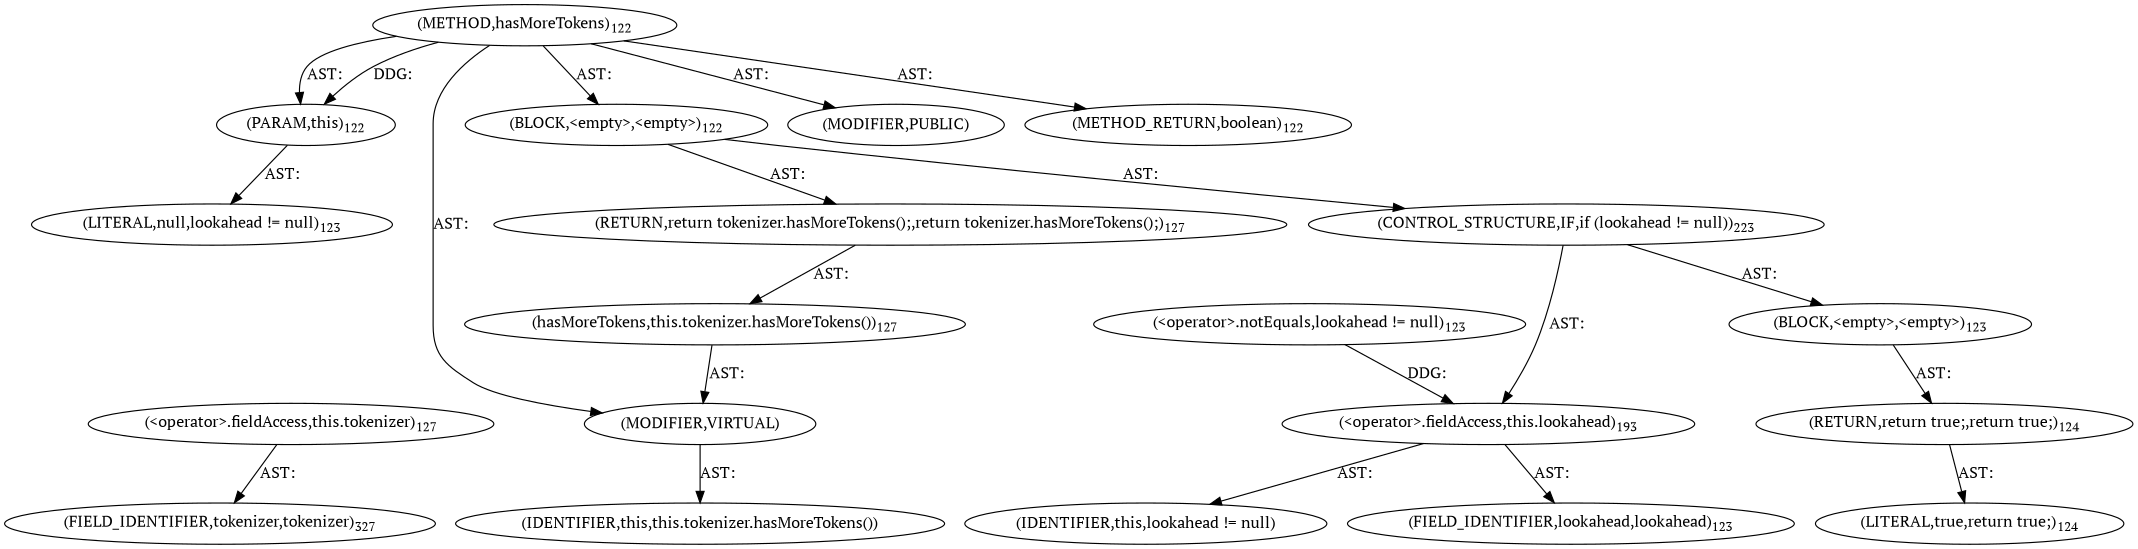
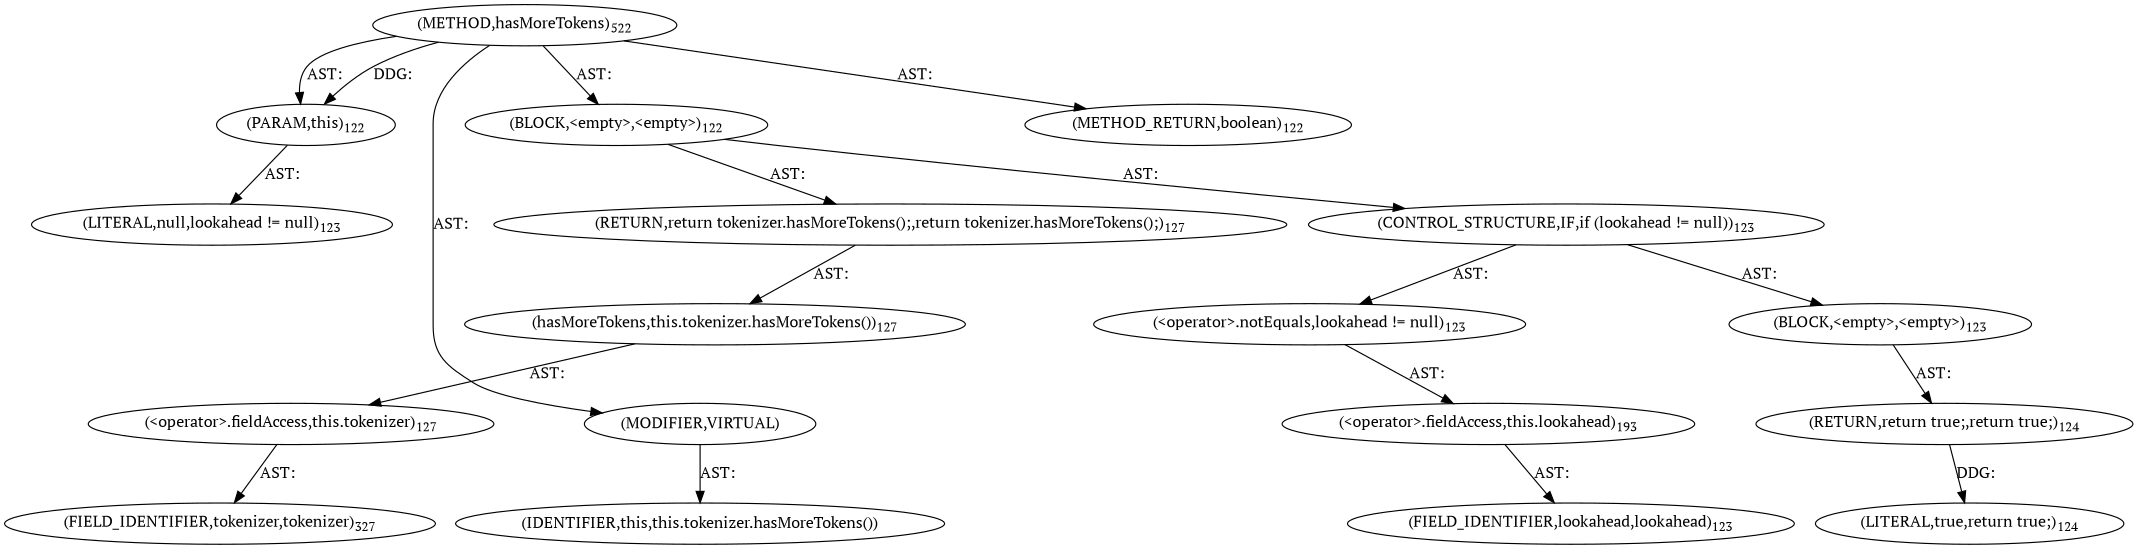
node "(METHOD,hasMoreTokens)": text "122" -> "522"
node "(MODIFIER,PUBLIC)": removed
node "(CONTROL_STRUCTURE,IF,if (lookahead != null))": text "223" -> "123"
edge "(CONTROL_STRUCTURE,IF,if (lookahead != null))" -> "(<operator>.fieldAccess,this.lookahead)": now "(CONTROL_STRUCTURE,IF,if (lookahead != null))" -> "(<operator>.notEquals,lookahead != null)"
edge "(hasMoreTokens,this.tokenizer.hasMoreTokens())" -> "(MODIFIER,VIRTUAL)": now "(hasMoreTokens,this.tokenizer.hasMoreTokens())" -> "(<operator>.fieldAccess,this.tokenizer)"
edge "(<operator>.notEquals,lookahead != null)" -> "(<operator>.fieldAccess,this.lookahead)": label "DDG: " -> "AST: "
edge "(RETURN,return true;,return true;)" -> "(LITERAL,true,return true;)": label "AST: " -> "DDG: "
node "(IDENTIFIER,this,lookahead != null)": removed
